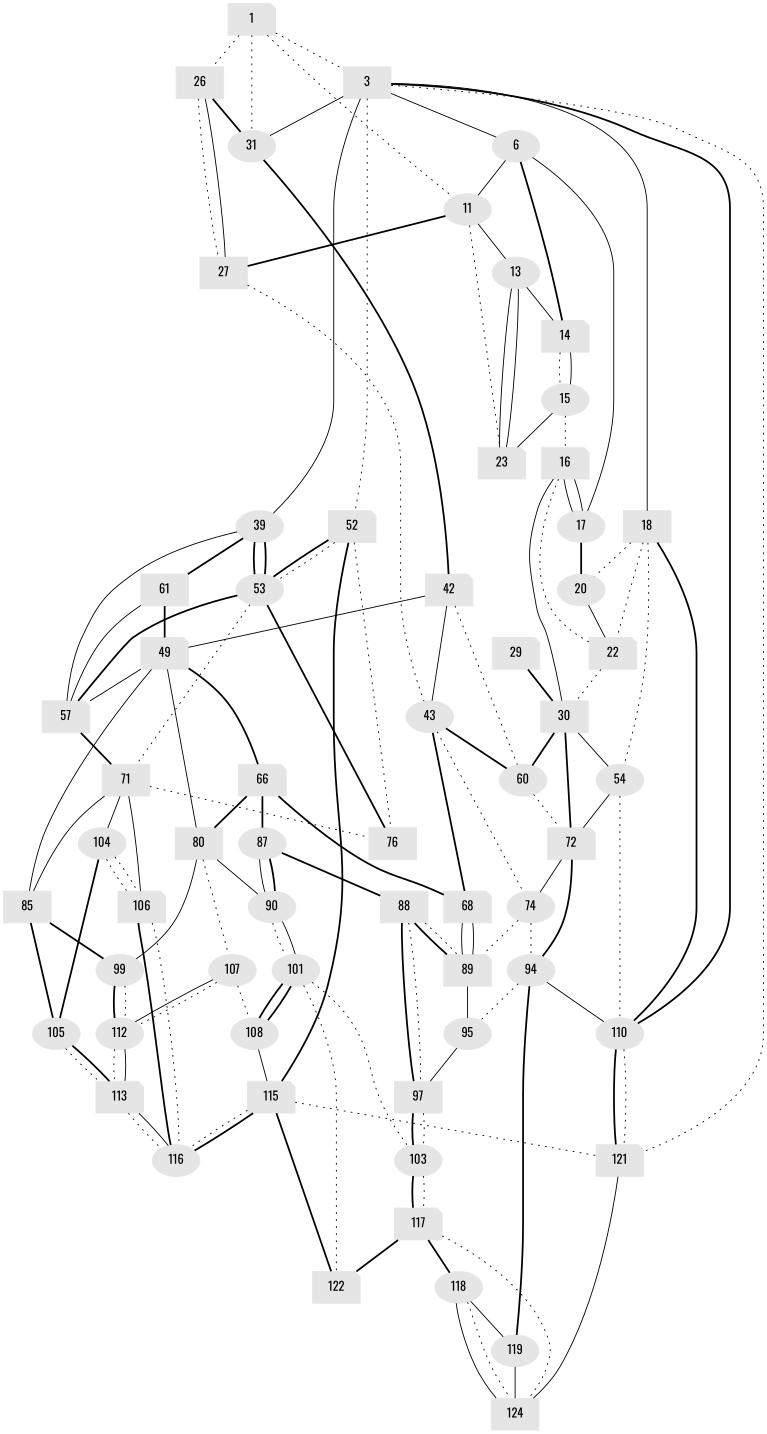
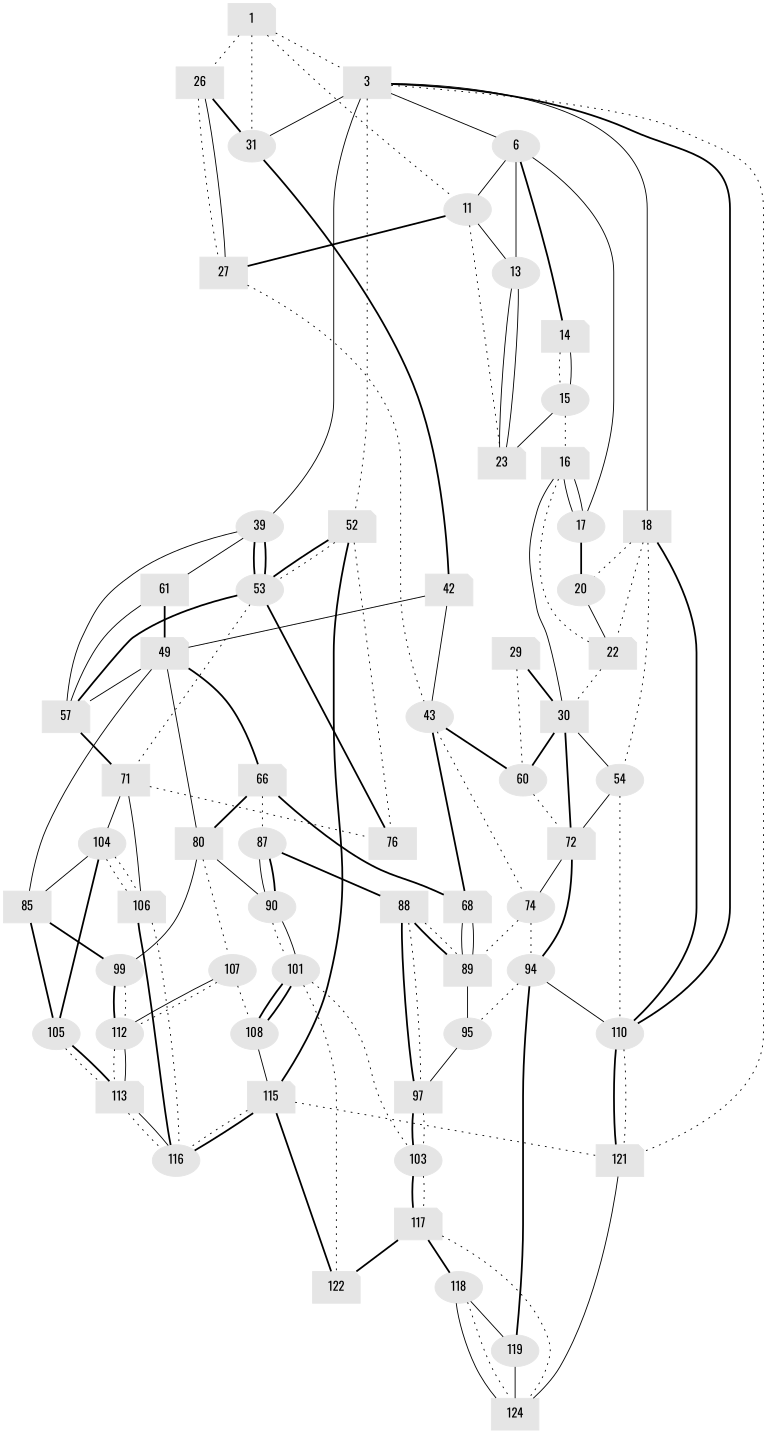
edge "13" -- "14": now "13" -- "6"
edge "39" -- "61": style bold -> solid
edge "42" -- "60": now "29" -- "60"
edge "66" -- "87": style bold -> dotted
edge "71" -- "85": now "104" -- "85"
